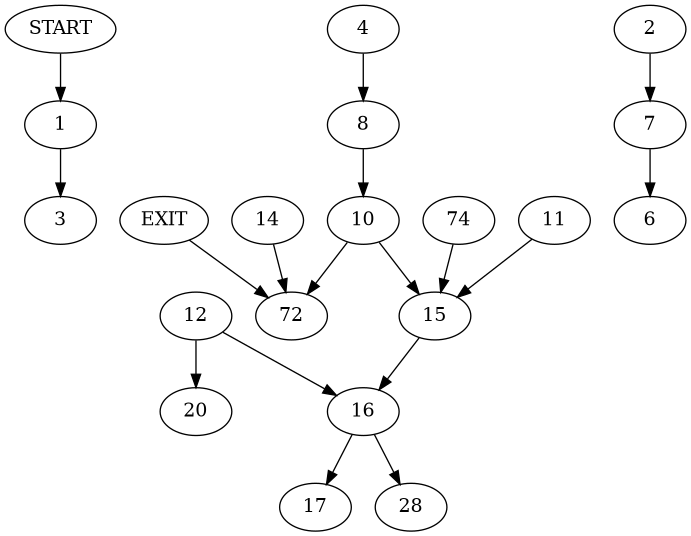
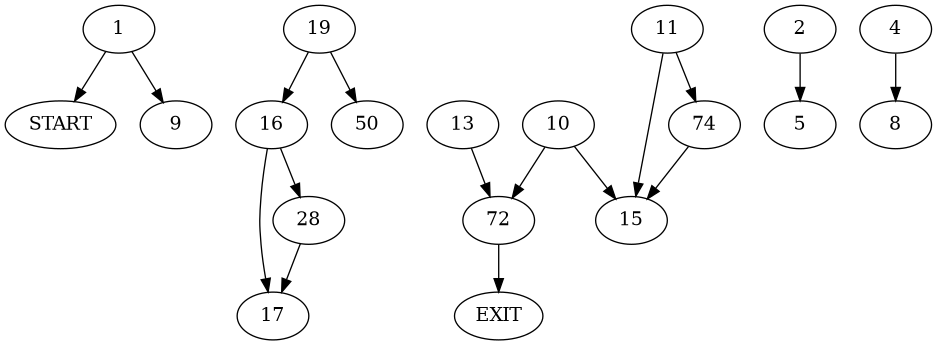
edge "START" -> "1": reversed
edge "11" -> "74": added
node "7": label "7" -> "5"
edge "8" -> "10": removed
node "3": label "3" -> "9"
node "14": label "14" -> "13"
node "6": removed
edge "28" -> "17": added
edge "EXIT" -> "72": reversed
node "12": label "12" -> "19"
edge "15" -> "16": removed
node "20": label "20" -> "50"
